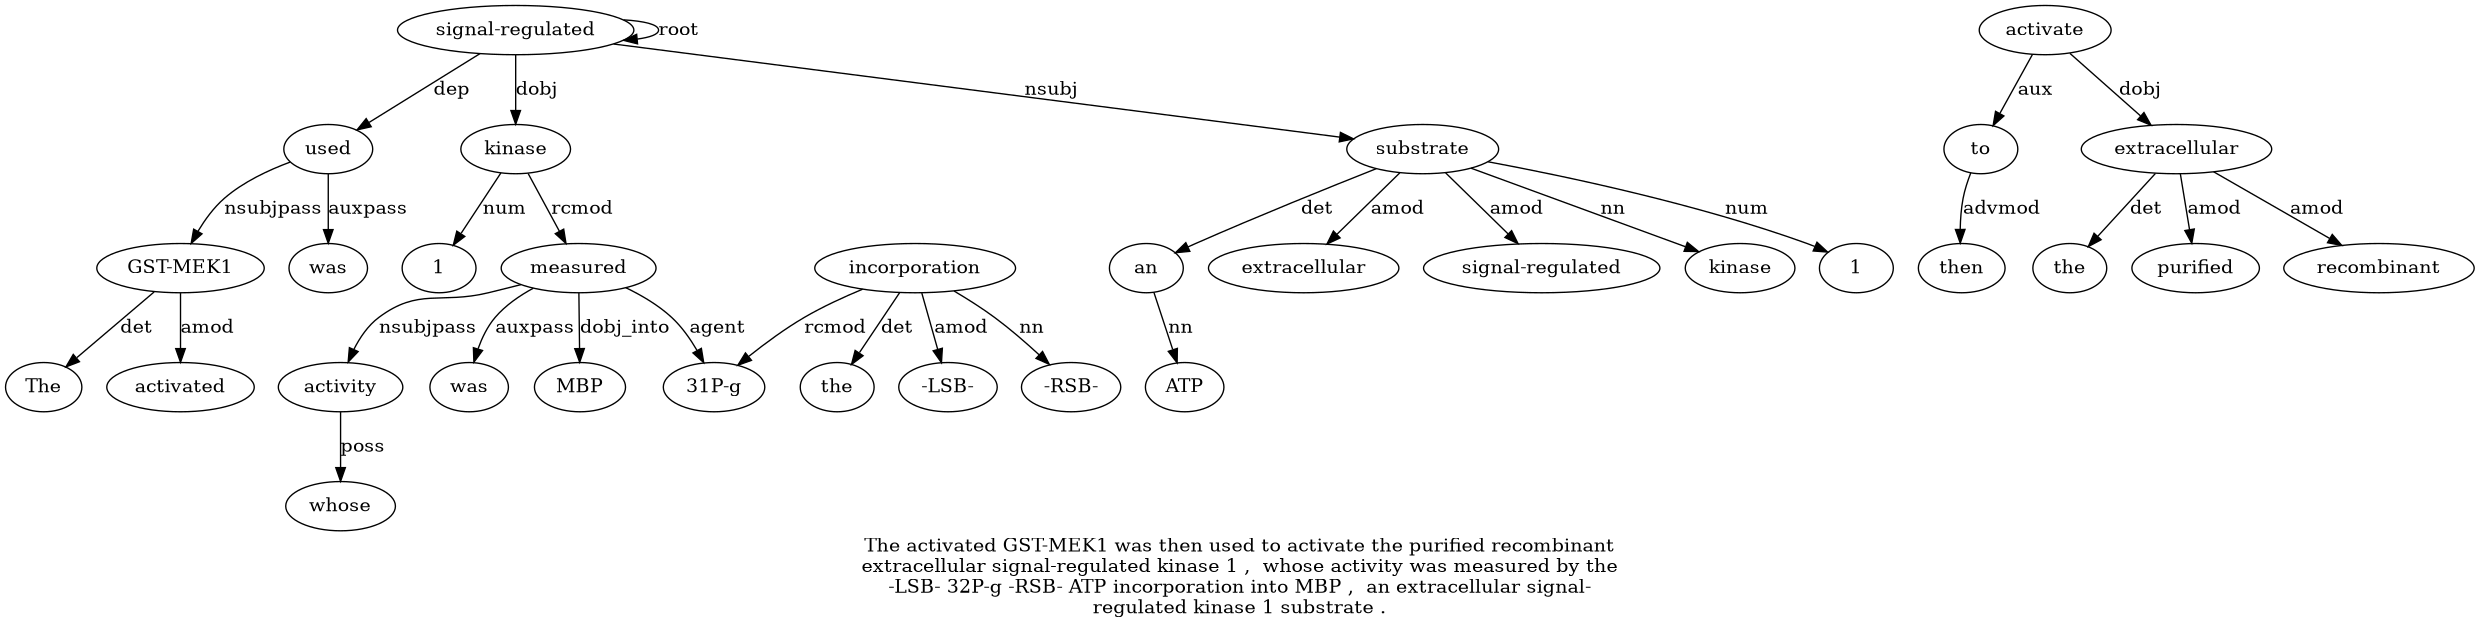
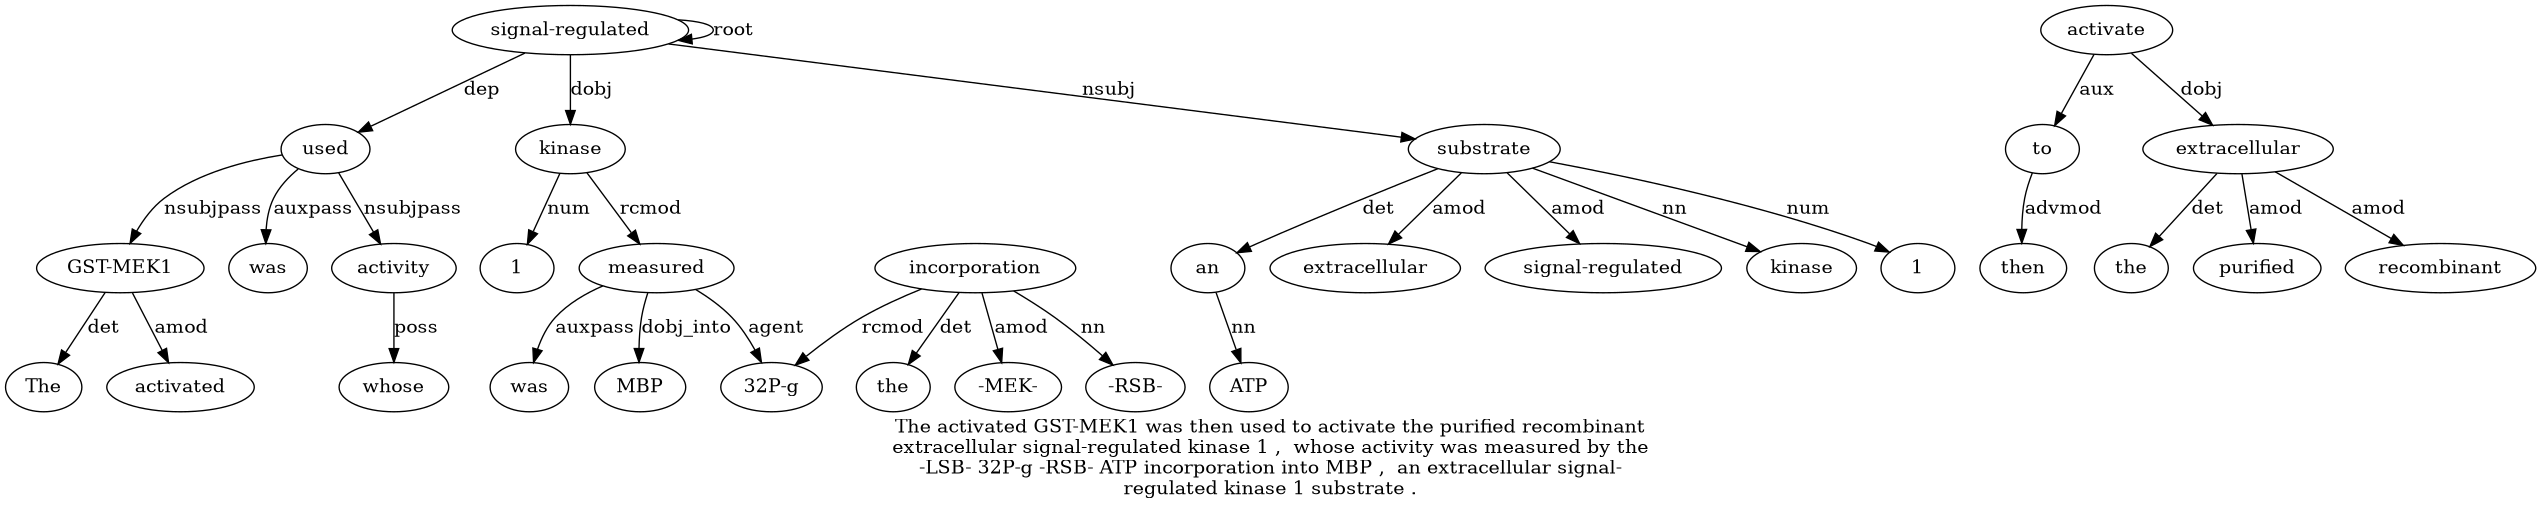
edge "measured" -> "activity": now "used" -> "activity"
node "31P-g": label "31P-g" -> "32P-g"
node "-LSB-": label "-LSB-" -> "-MEK-"
